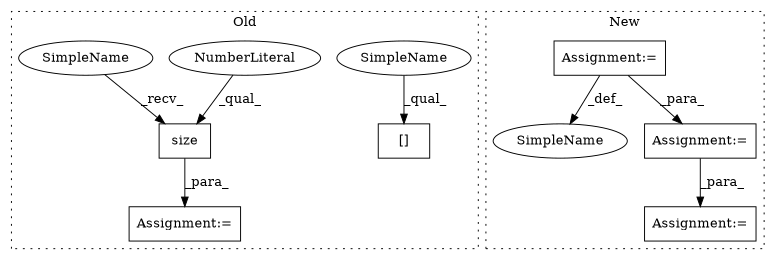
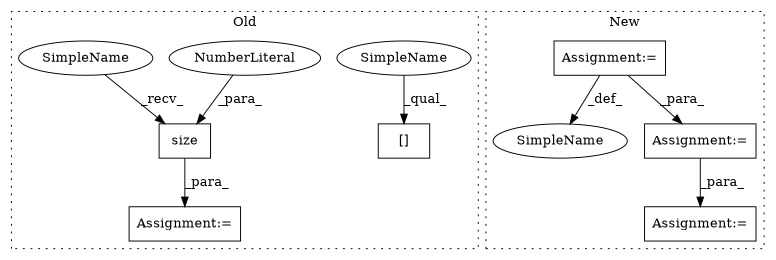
edge "NumberLiteral" -> "size": label "_qual_" -> "_para_"
